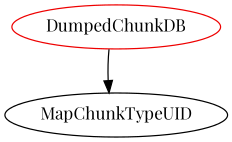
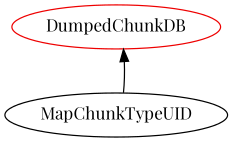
edge "DumpedChunkDB" -> "MapChunkTypeUID": reversed
